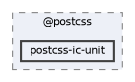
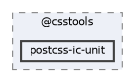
cluster "@postcss": label "@postcss" -> "@csstools"
